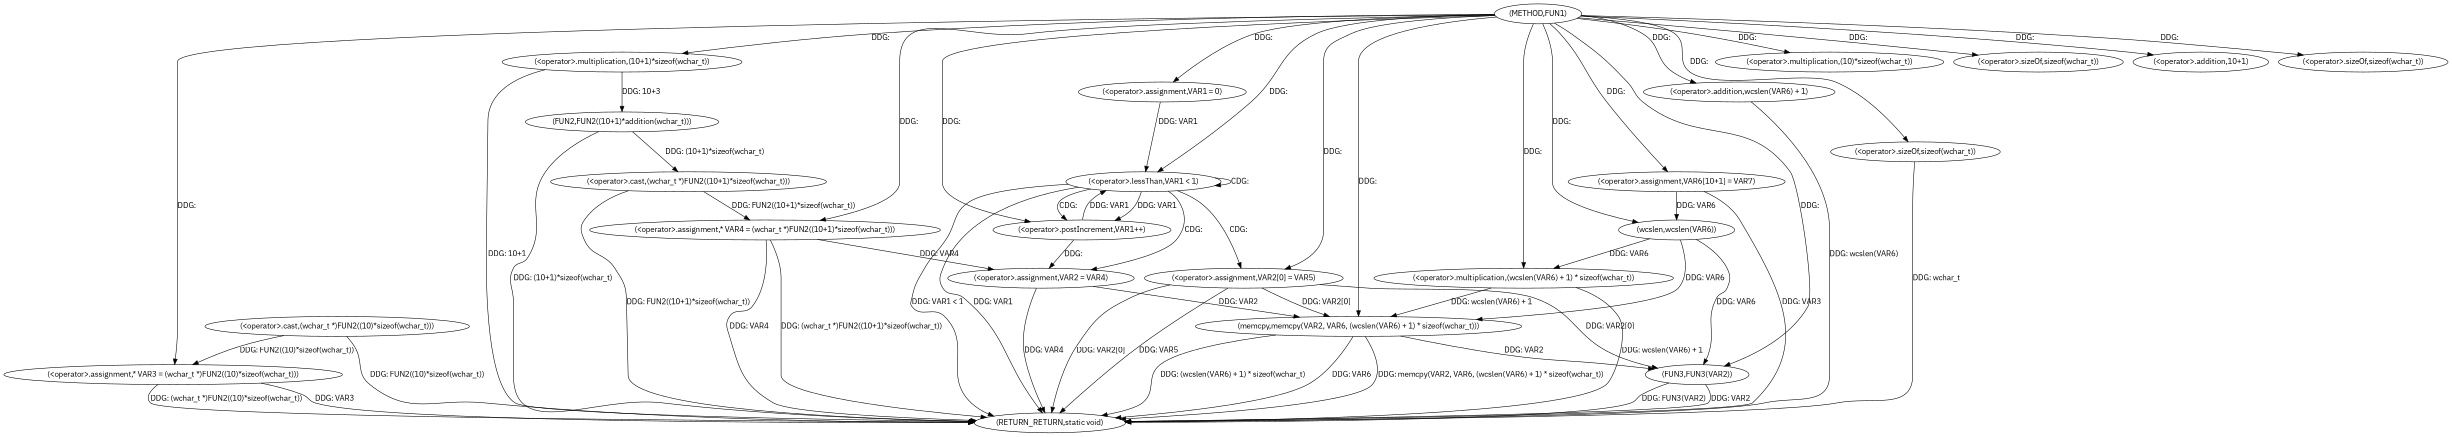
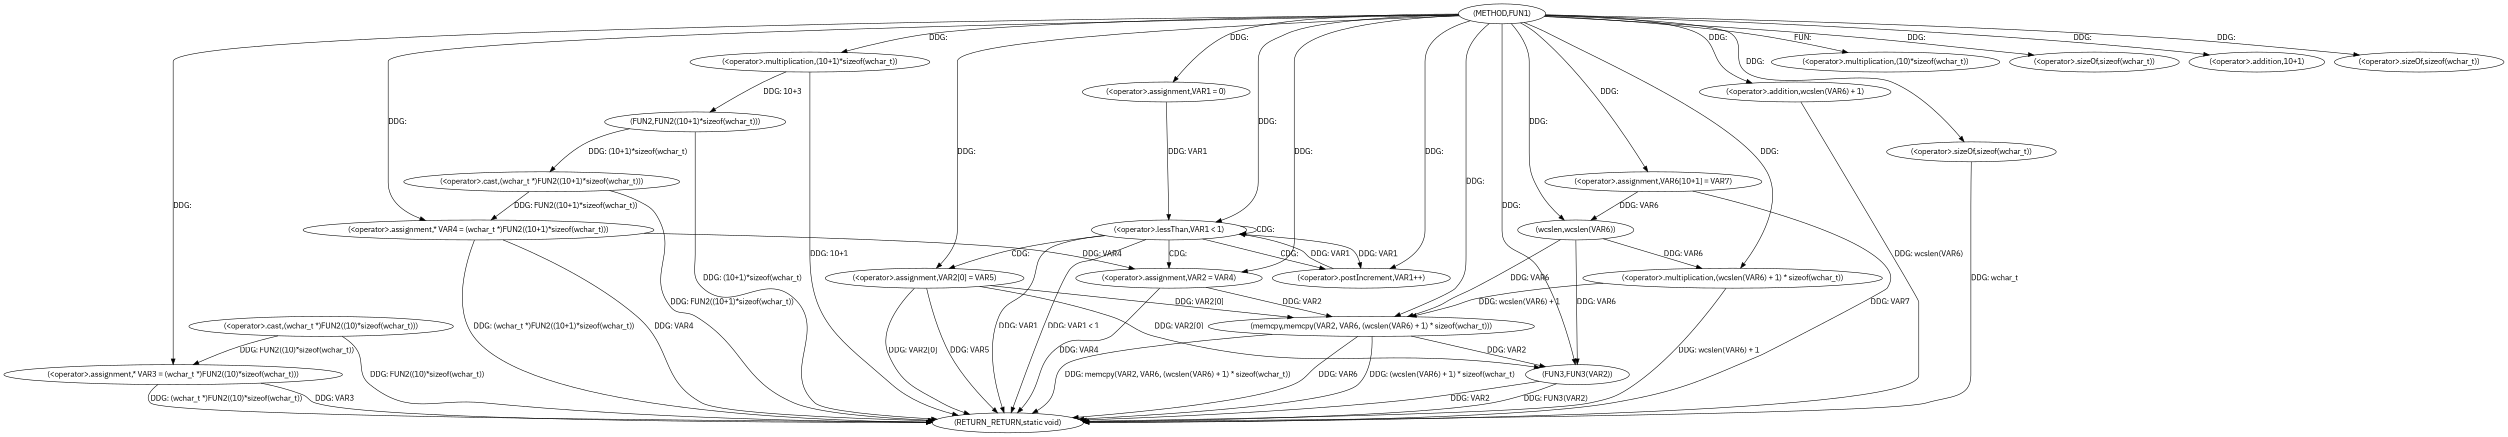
edge "(METHOD,FUN1)" -> "(<operator>.multiplication,(10)*sizeof(wchar_t))": label "DDG: " -> "FUN: "
node "(FUN2,FUN2((10+1)*addition(wchar_t)))": label "(FUN2,FUN2((10+1)*addition(wchar_t)))" -> "(FUN2,FUN2((10+1)*sizeof(wchar_t)))"
edge "(<operator>.postIncrement,VAR1++)" -> "(<operator>.assignment,VAR2 = VAR4)": now "(METHOD,FUN1)" -> "(<operator>.assignment,VAR2 = VAR4)"
edge "(<operator>.assignment,VAR6[10+1] = VAR7)" -> "(RETURN_RETURN,static void)": label "DDG: VAR3" -> "DDG: VAR7"
